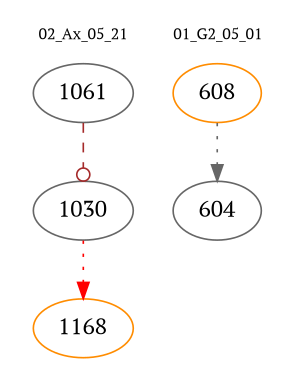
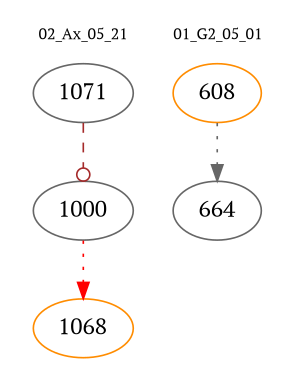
node "1061": label "1061" -> "1071"
node "1030": label "1030" -> "1000"
node "604": label "604" -> "664"
node "1168": label "1168" -> "1068"
